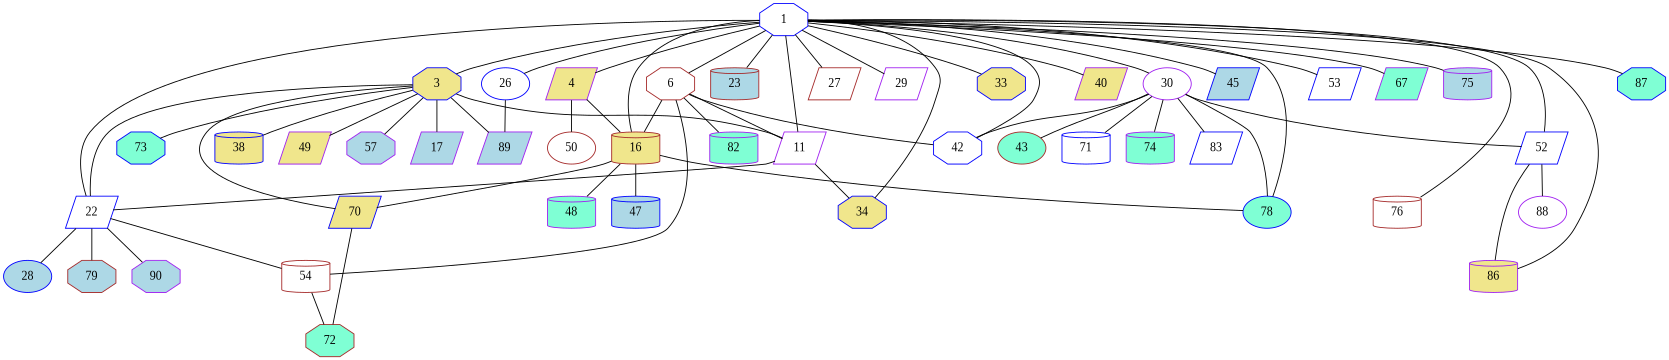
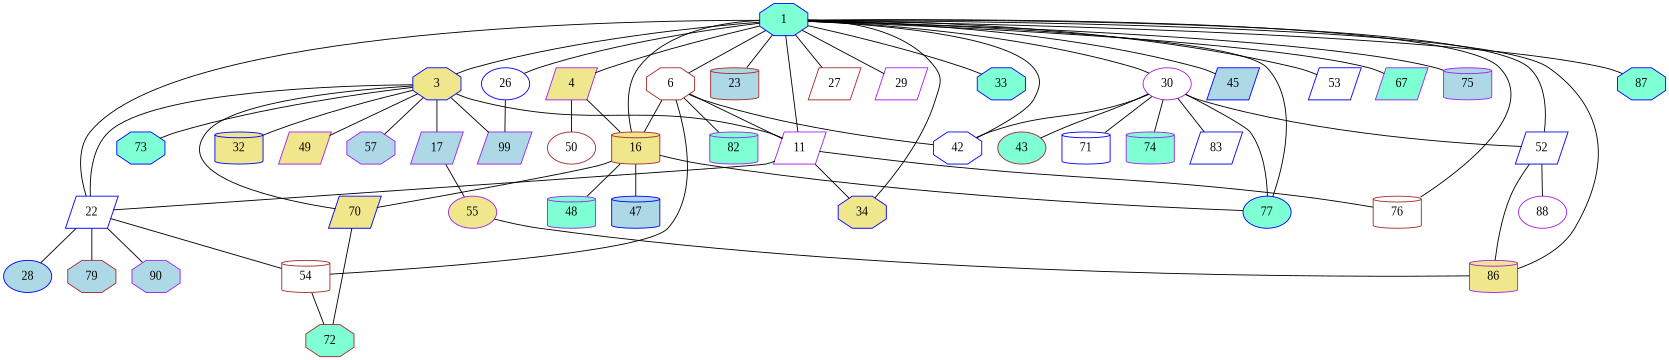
node "1": fillcolor white -> aquamarine
node "33": fillcolor khaki -> aquamarine
node "40": removed
node "38": label "38" -> "32"
node "89": label "89" -> "99"
edge "11" -- "76": added
node "55": added
node "78": label "78" -> "77"
